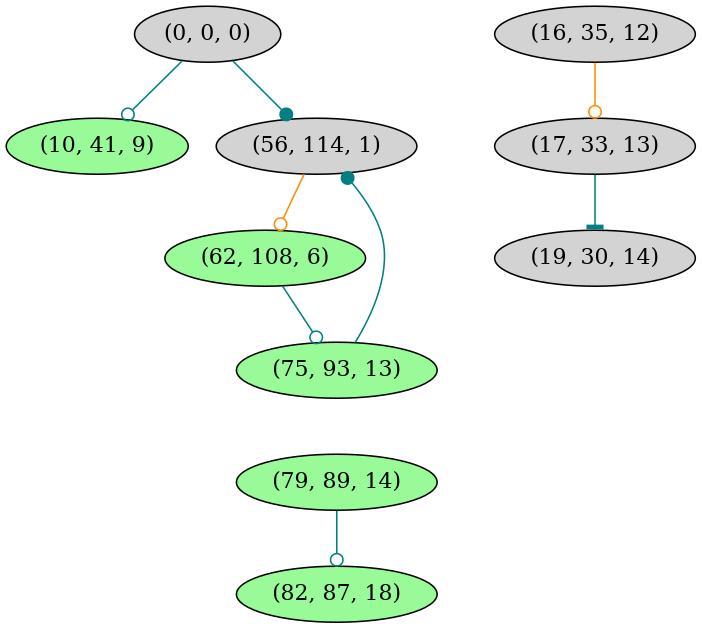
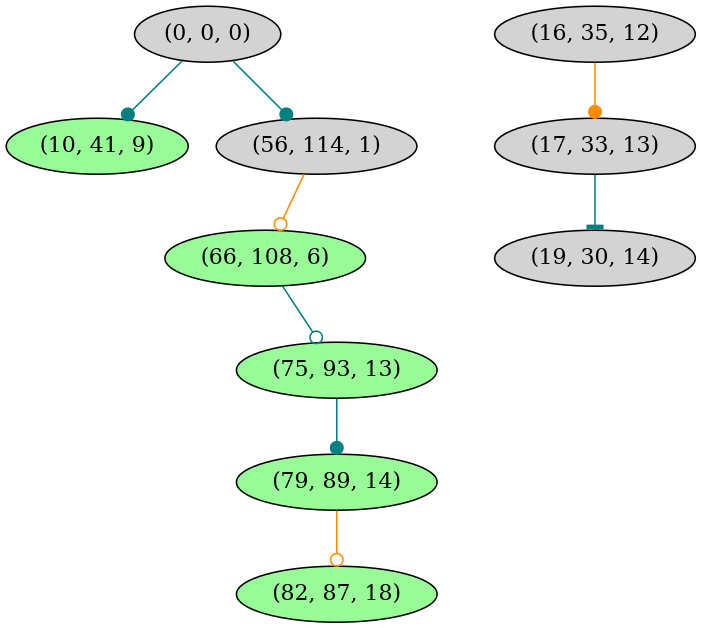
edge "(16, 35, 12)" -> "(17, 33, 13)": arrowhead odot -> dot
edge "(0, 0, 0)" -> "(10, 41, 9)": arrowhead odot -> dot
node "(62, 108, 6)": label "(62, 108, 6)" -> "(66, 108, 6)"
edge "(75, 93, 13)" -> "(56, 114, 1)": now "(75, 93, 13)" -> "(79, 89, 14)"
edge "(79, 89, 14)" -> "(82, 87, 18)": color teal -> darkorange
